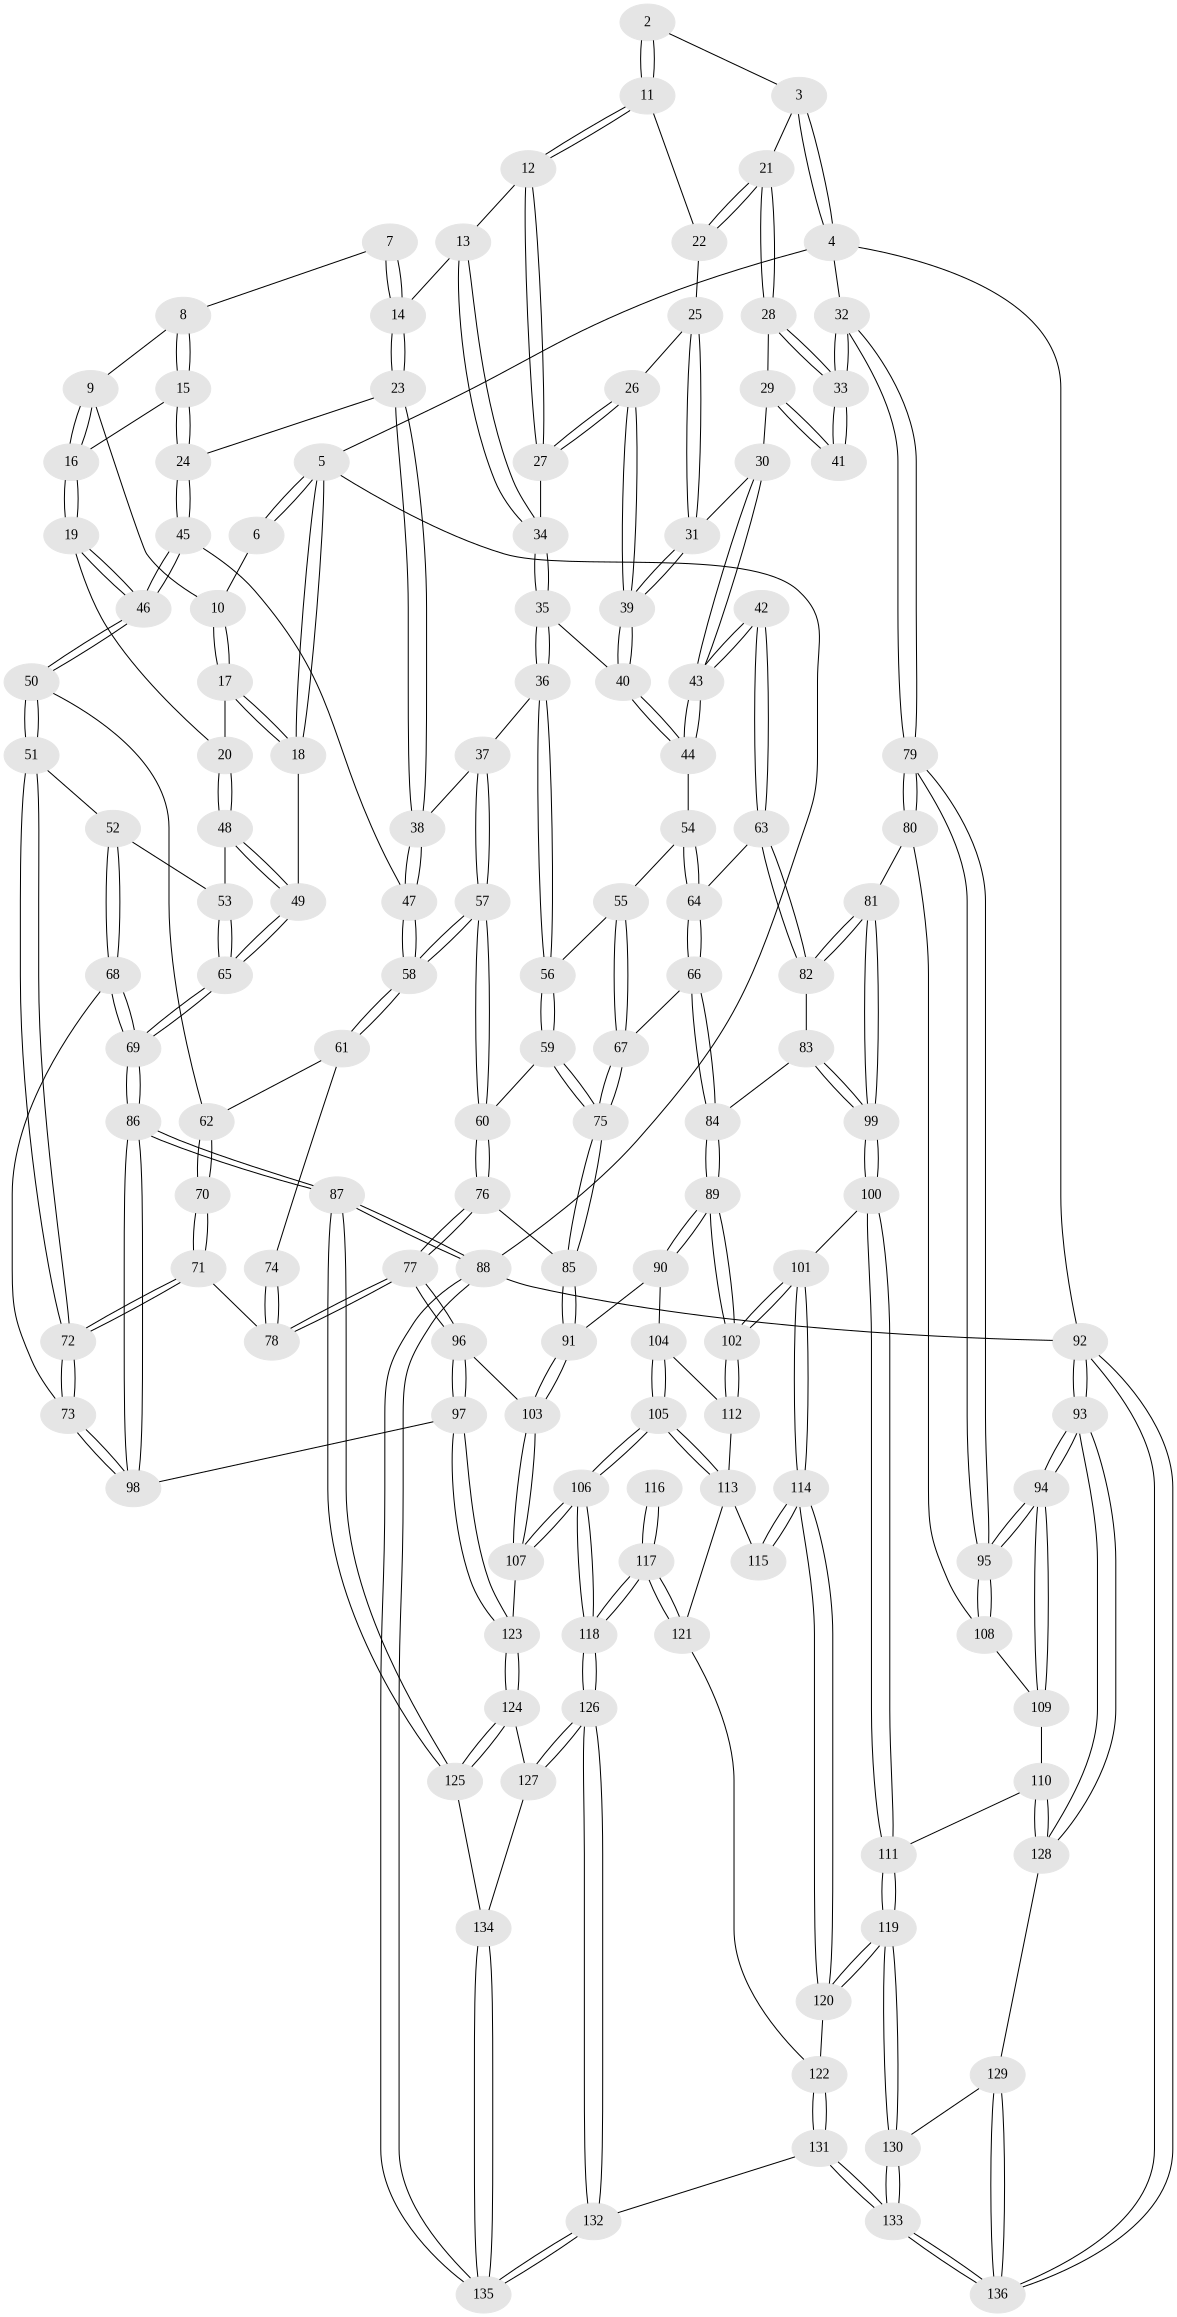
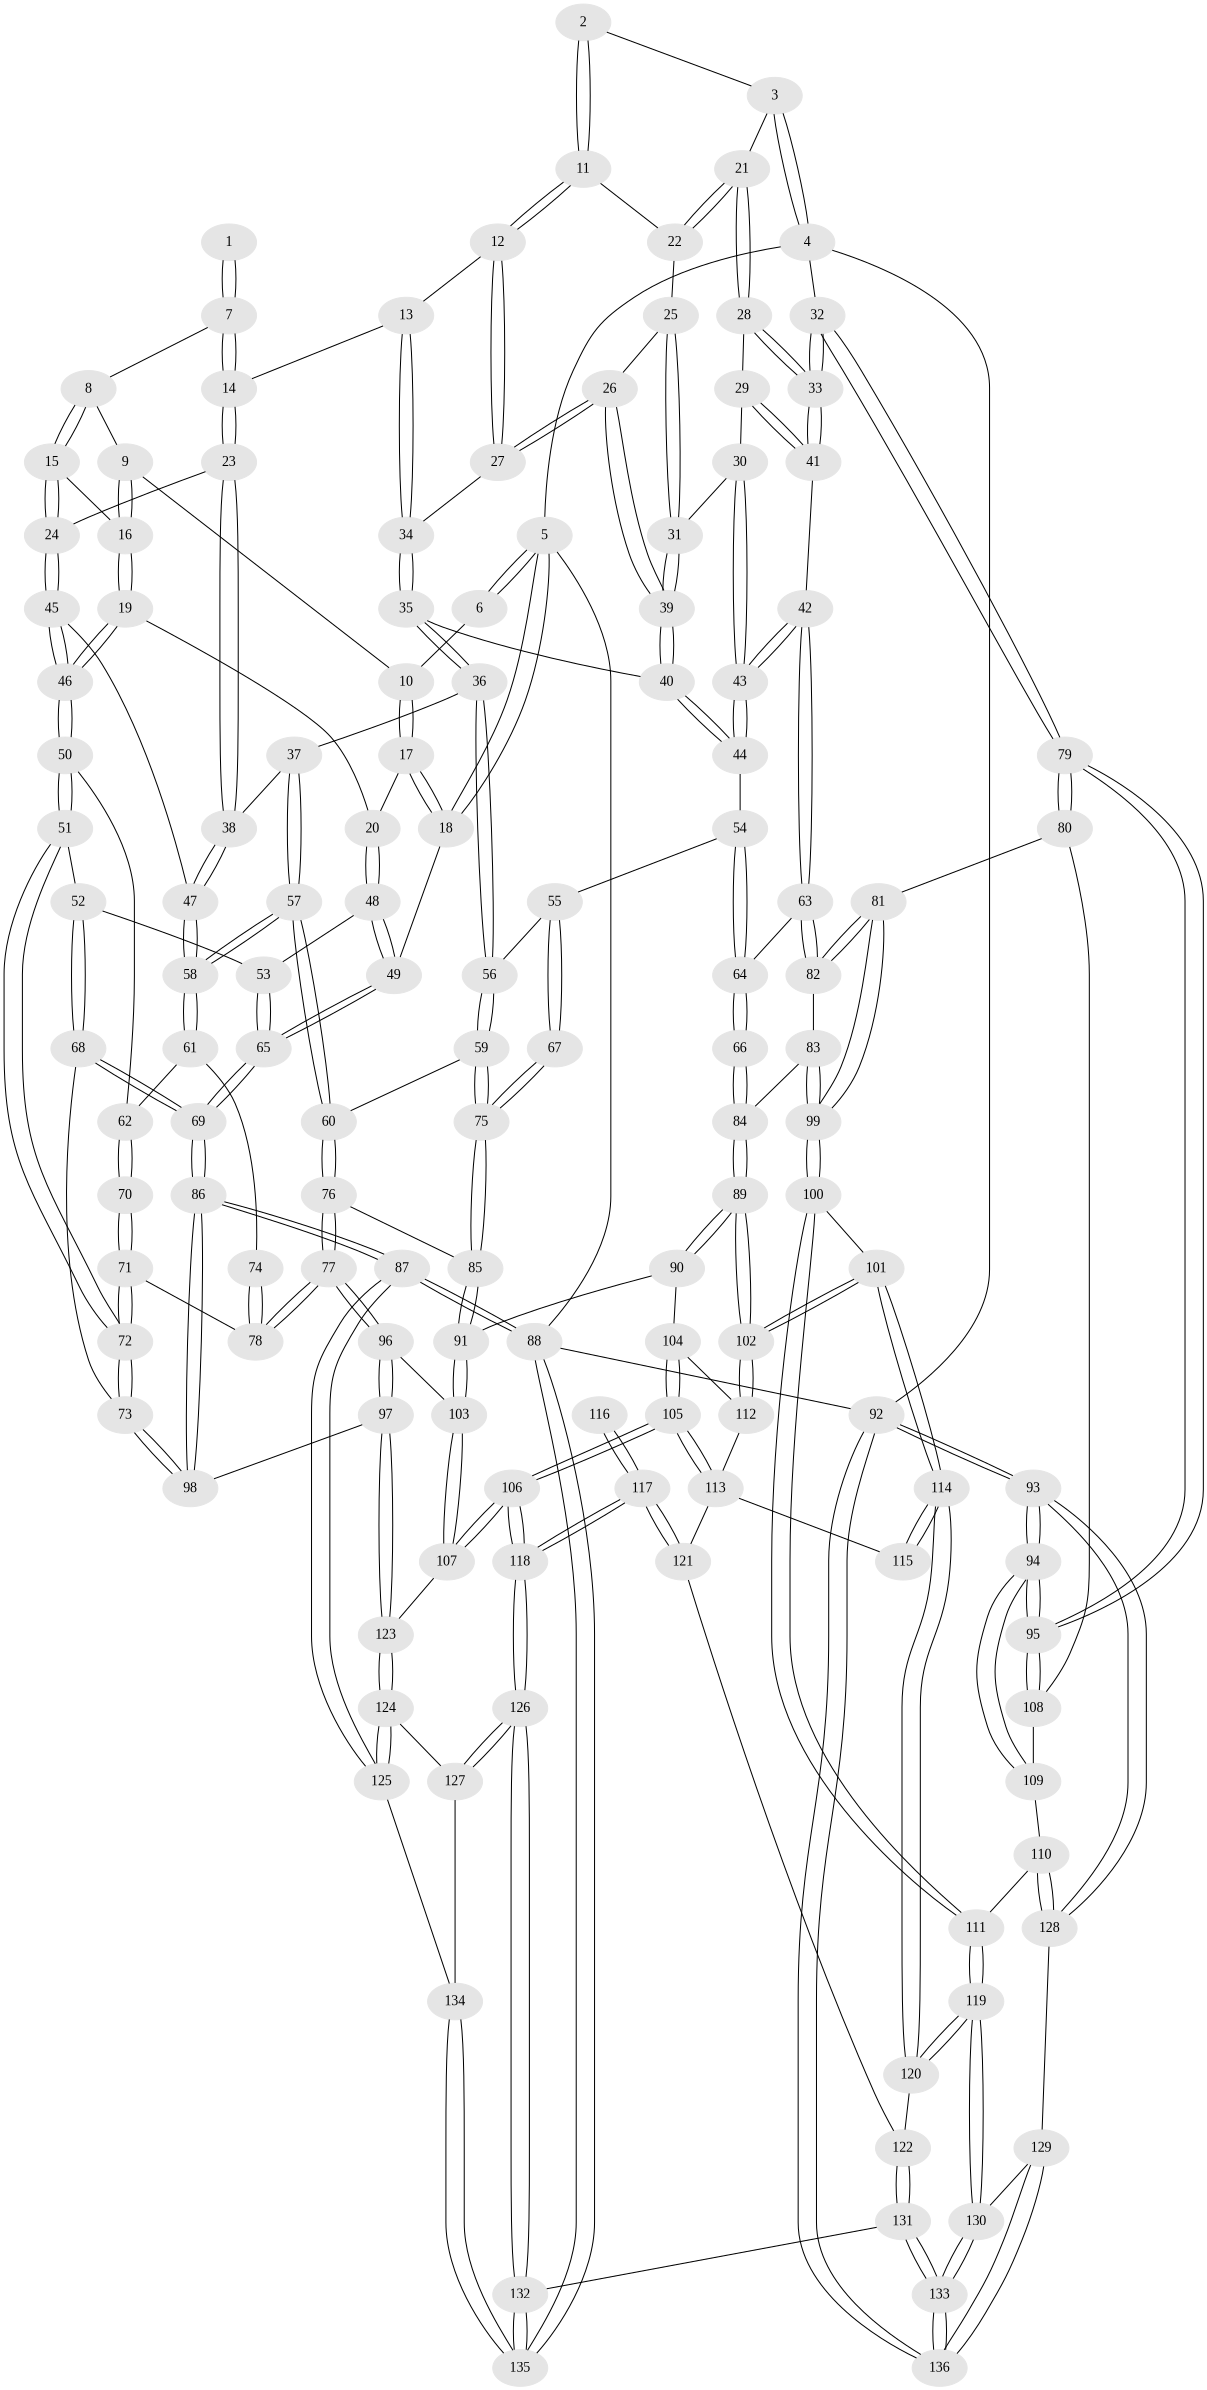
node "1": added
edge "41" -- "42": added
edge "66" -- "67": removed
